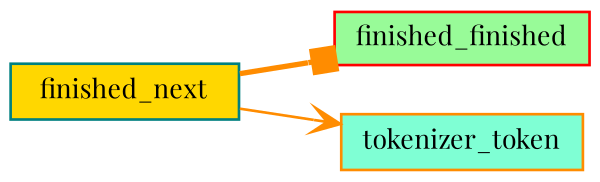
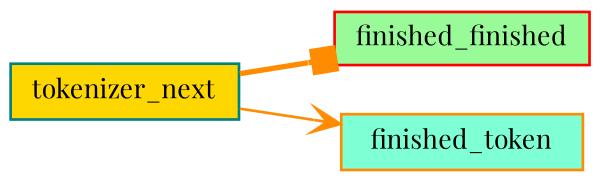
node "finished_next": label "finished_next" -> "tokenizer_next"
node "tokenizer_token": label "tokenizer_token" -> "finished_token"
